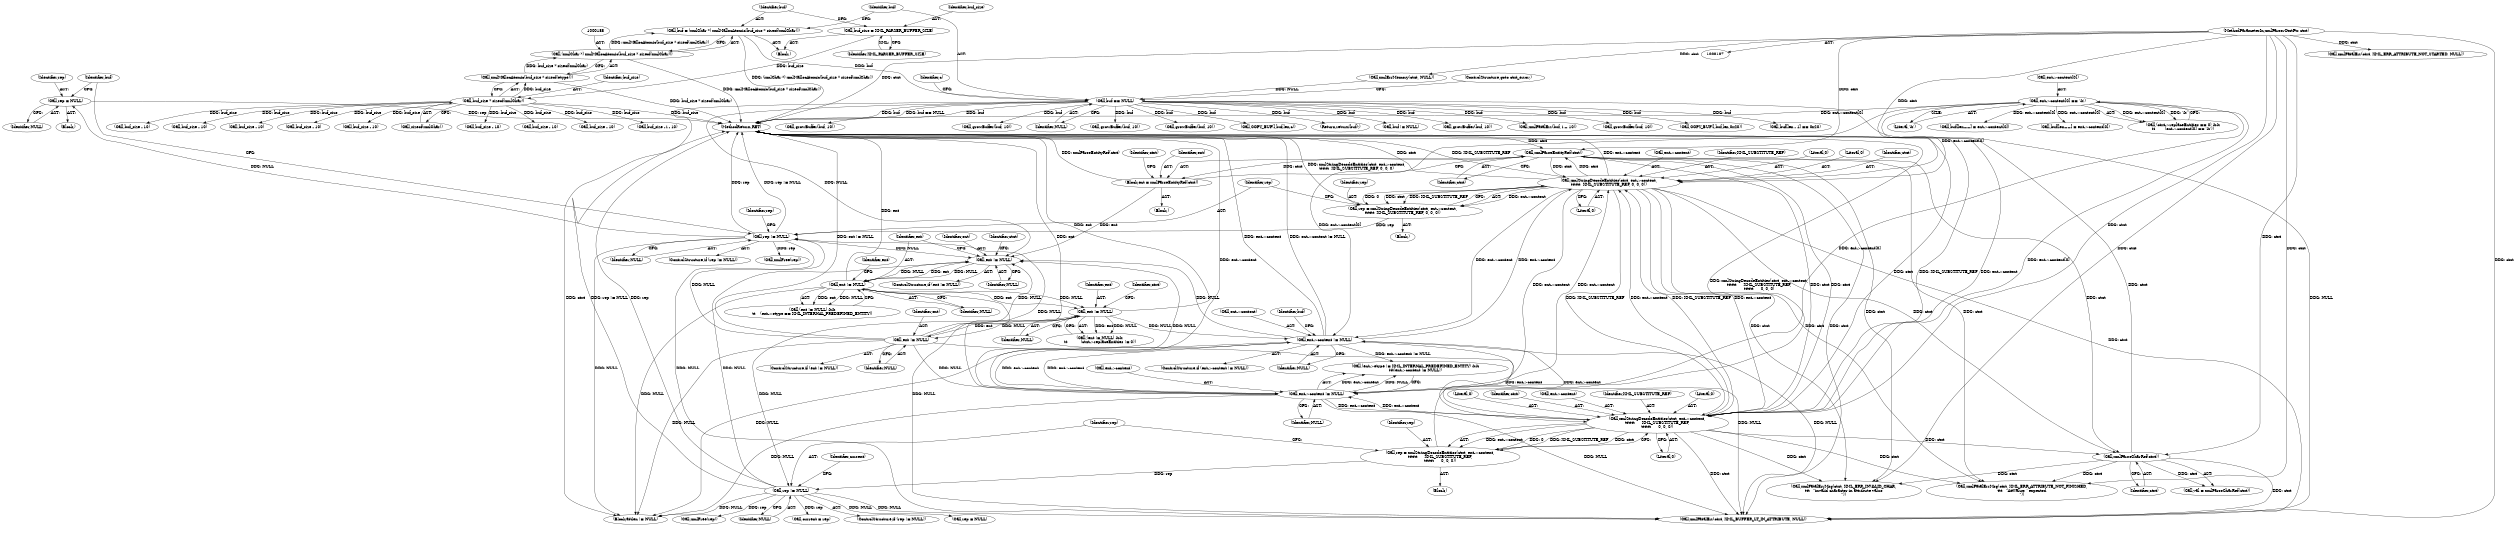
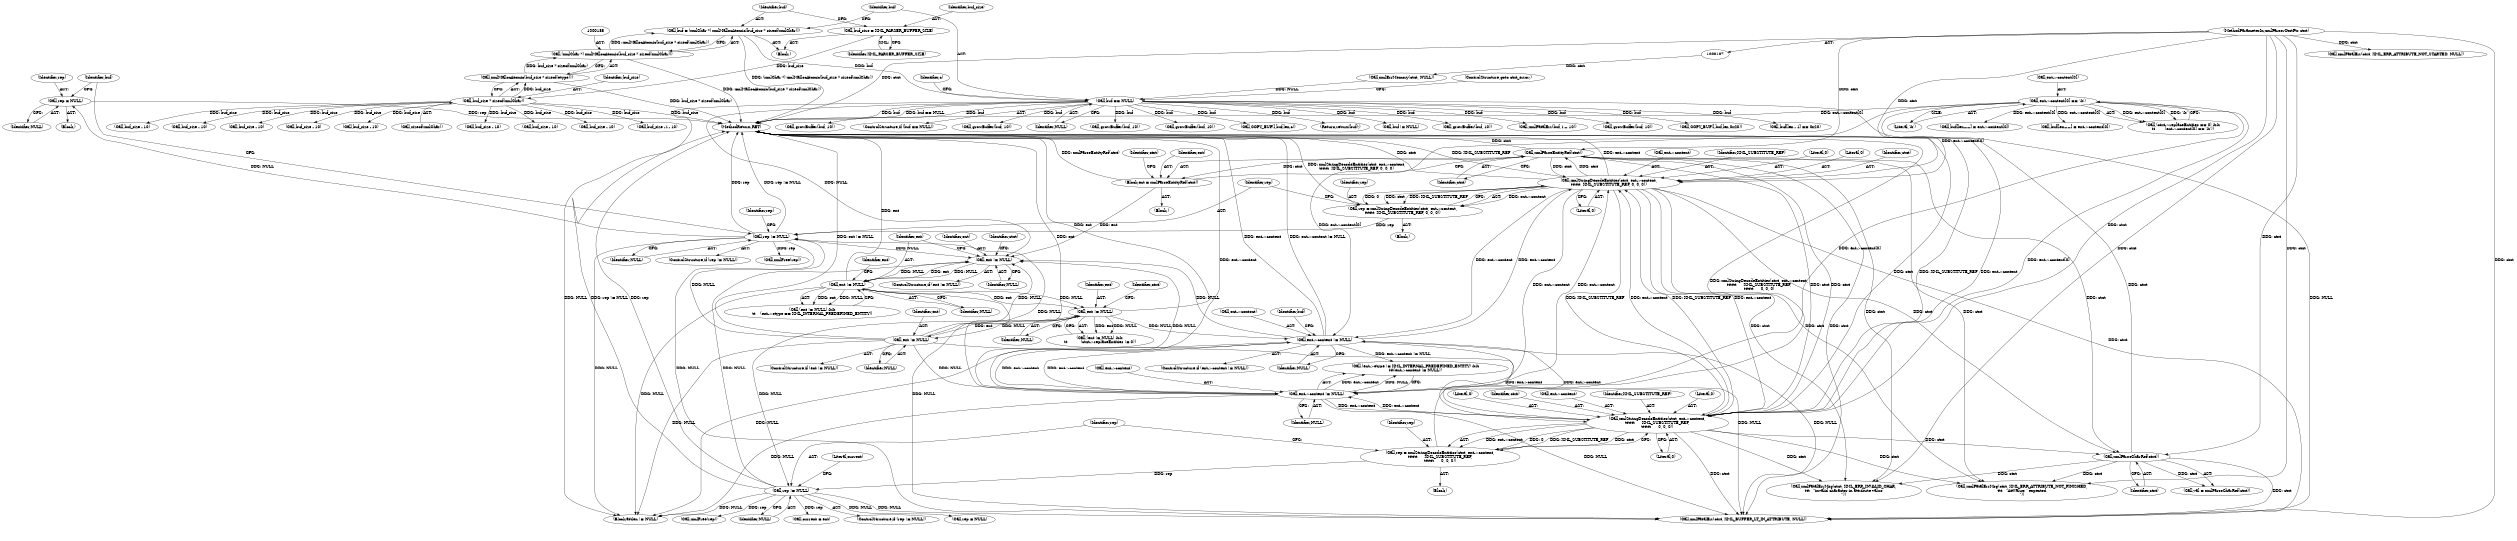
edge "(MethodParameterIn,xmlParserCtxtPtr ctxt)" -> "(Call,xmlErrMemory(ctxt, NULL))": now "1000107" -> "(Call,xmlErrMemory(ctxt, NULL))"
edge "(Call,buf_size * sizeof(xmlChar))" -> "(Call,sizeof(xmlChar))": removed, label "CFG:"
node "(ControlStructure,if (buf == NULL))": added
edge "(MethodReturn,RET)" -> "(Call,xmlParseEntityRef(ctxt))": reversed
edge "(Call,buf == NULL)" -> "(Block,attlen != NULL)": label "DDG: ctxt" -> "DDG: NULL"
node "(Identifier,current)": label "(Identifier,current)" -> "(Literal,current)"
node "(Call,current = rep)": label "(Call,current = rep)" -> "(Call,current = ent)"
